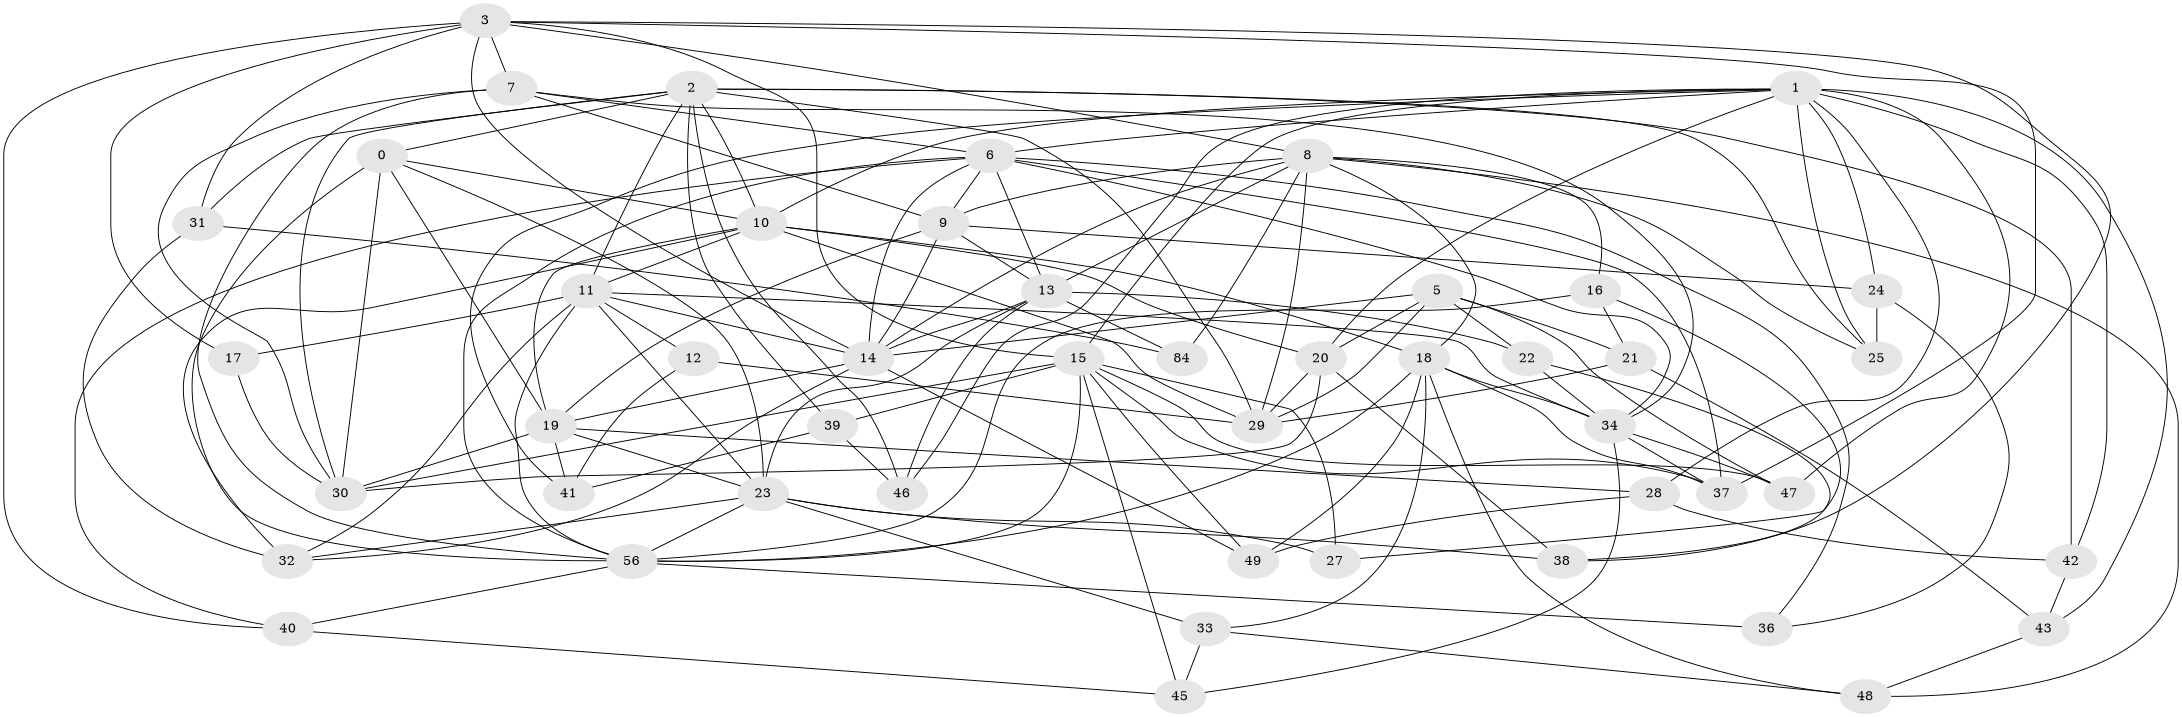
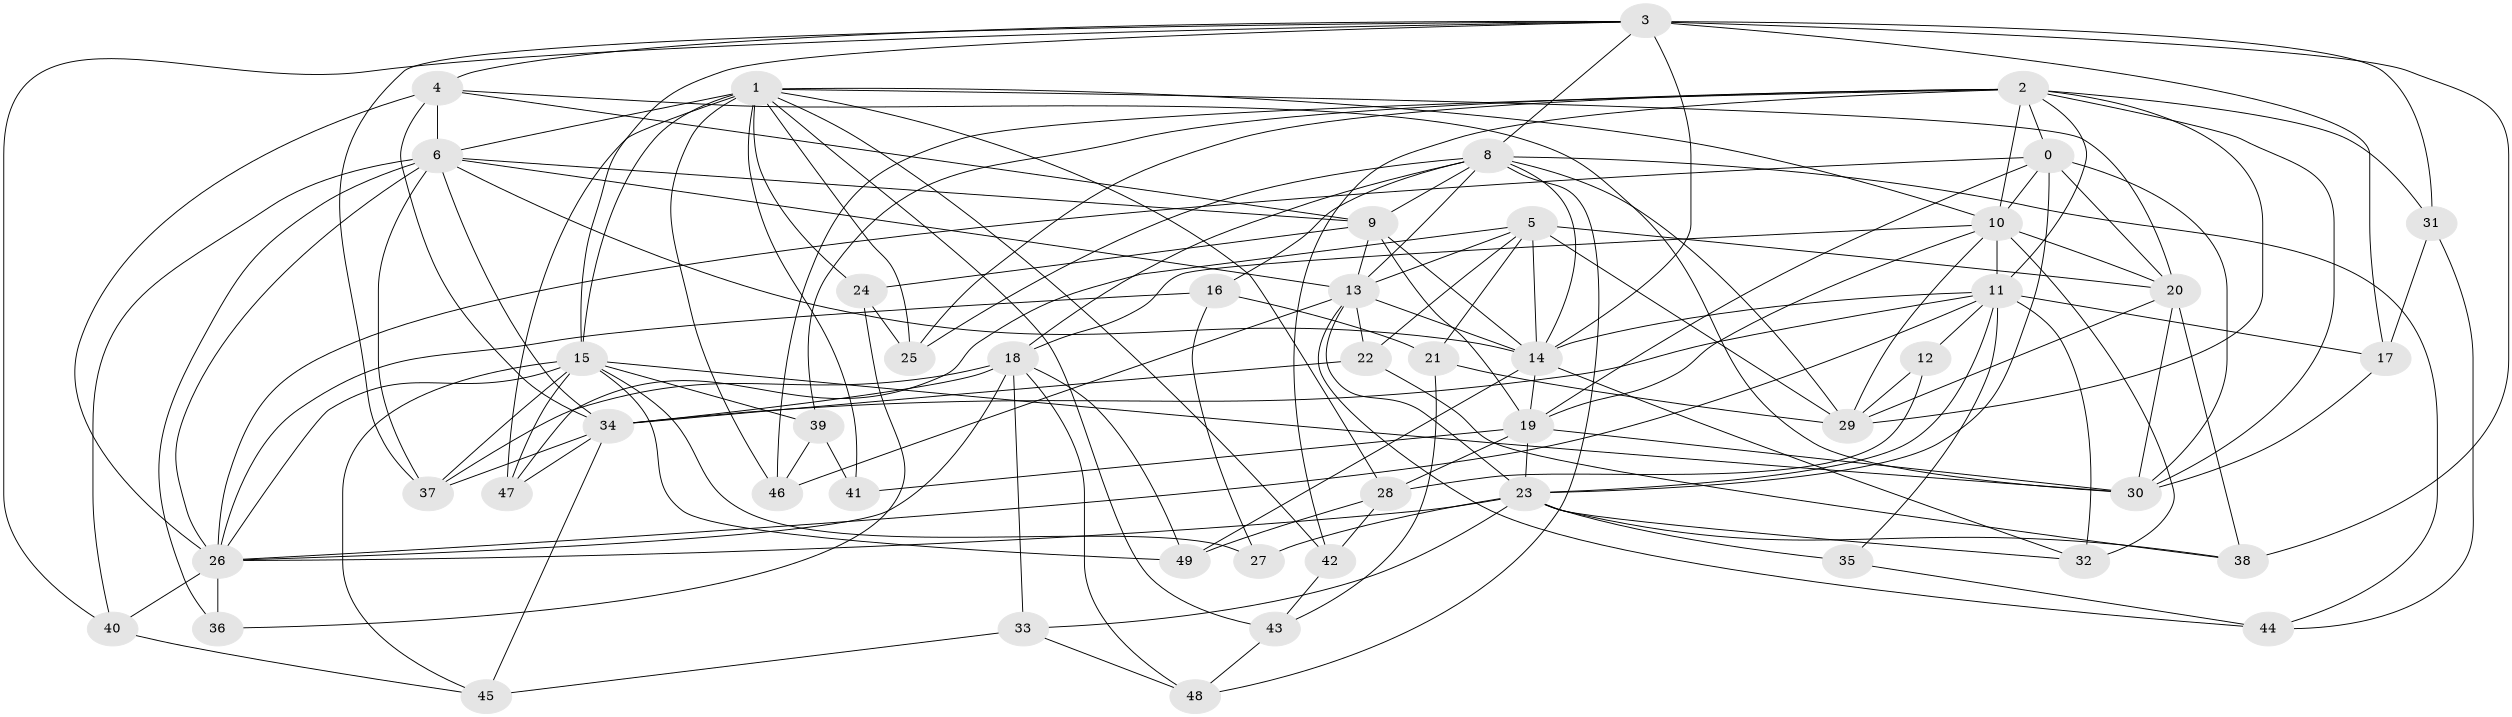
node "7": label "7" -> "4"
edge "0" -- "20": added
edge "5" -- "13": added
node "84": label "84" -> "44"
edge "12" -- "41": now "12" -- "28"
edge "31" -- "32": now "31" -- "17"
node "56": label "56" -> "26"
node "35": added
